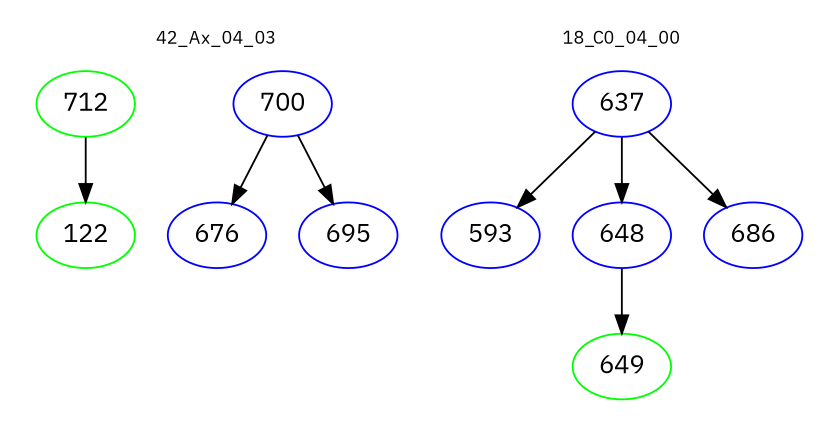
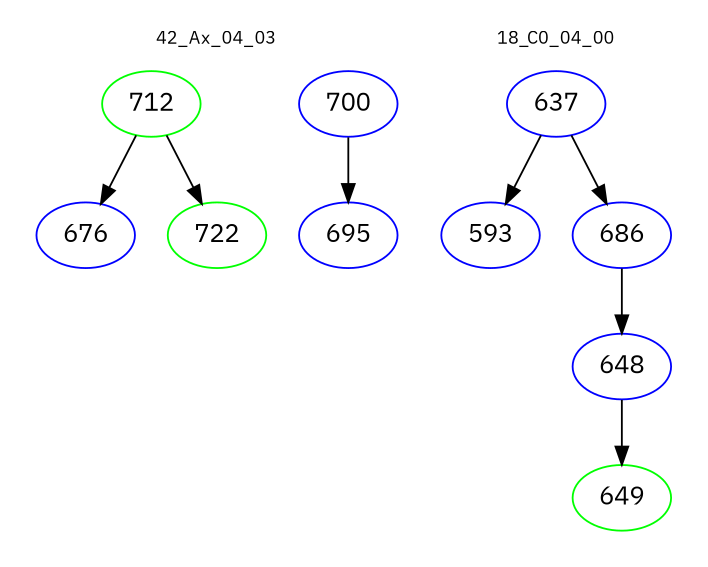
edge "700" -> "676": now "712" -> "676"
edge "637" -> "648": now "686" -> "648"
node "122": label "122" -> "722"
